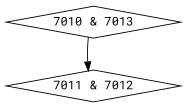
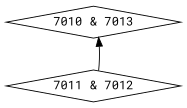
edge "7010 & 7013" -> "7011 & 7012": reversed
